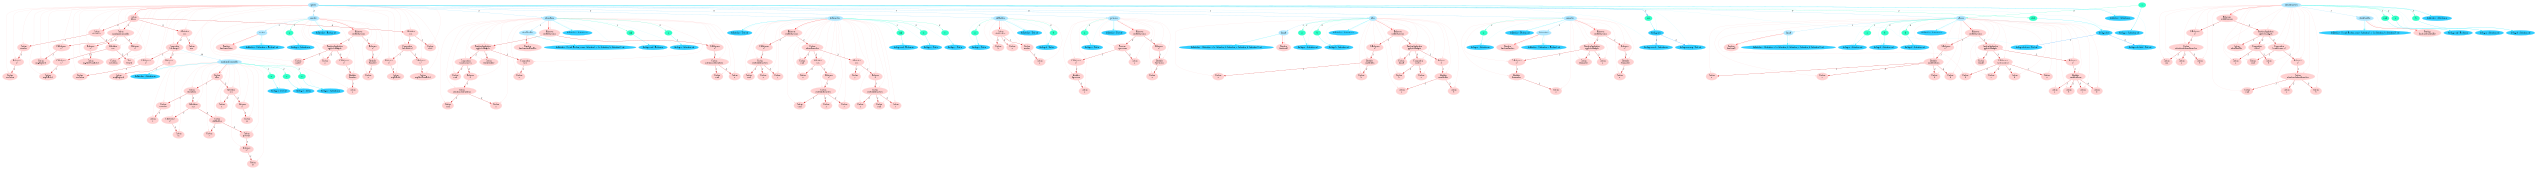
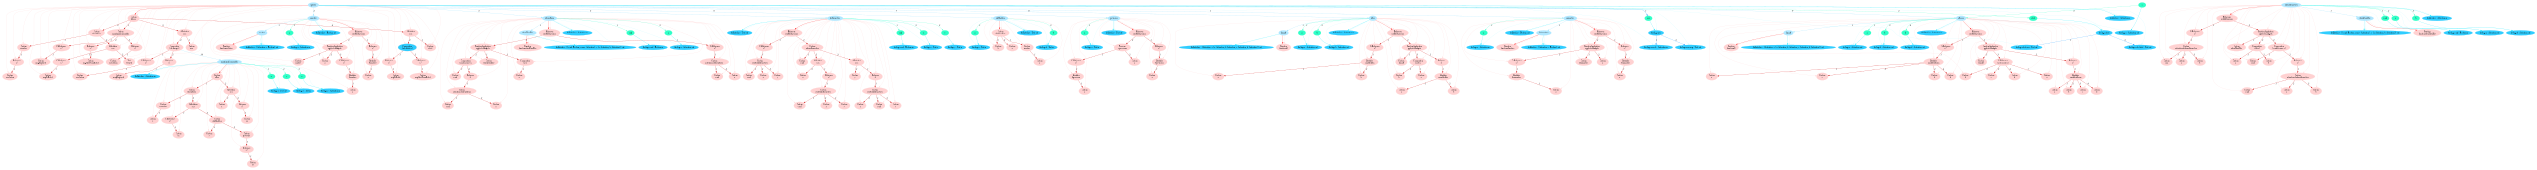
node "Composition {ack:$alert:$}": fillcolor #ffd1d1 -> #2fcdff
